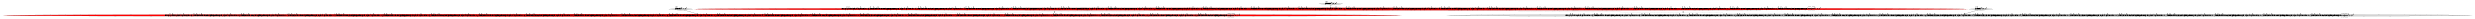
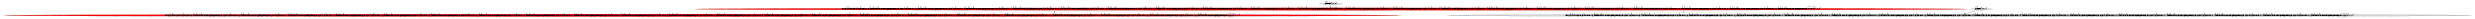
node "parameters['0', '1', '0']": removed
